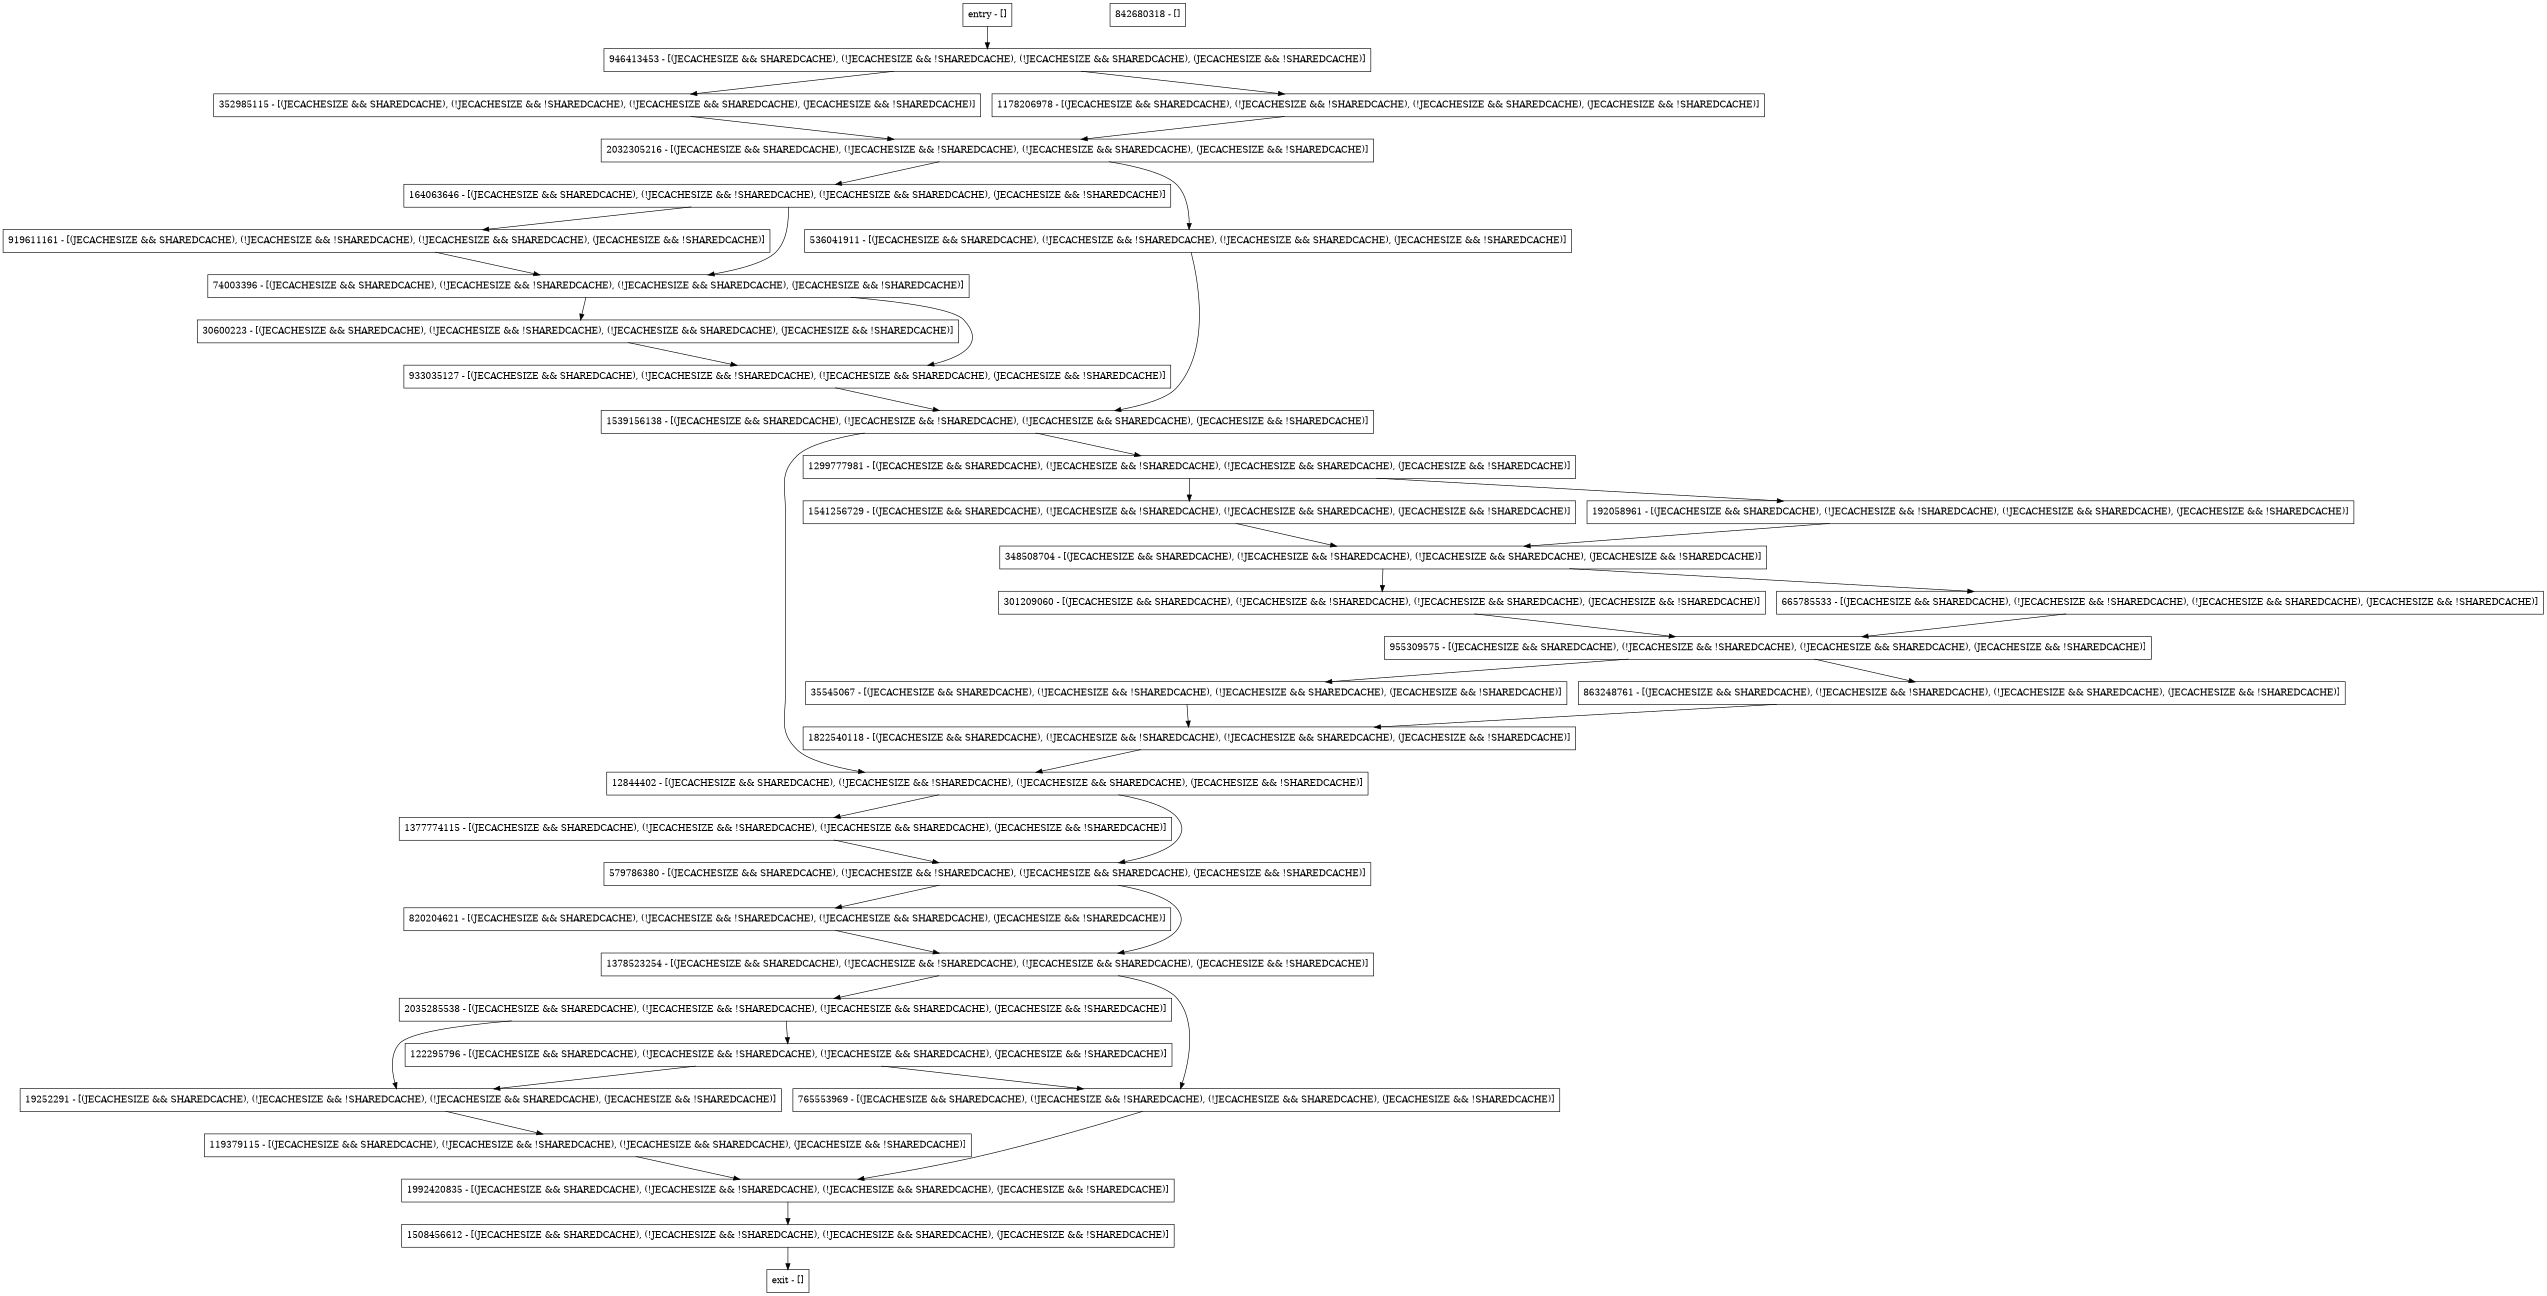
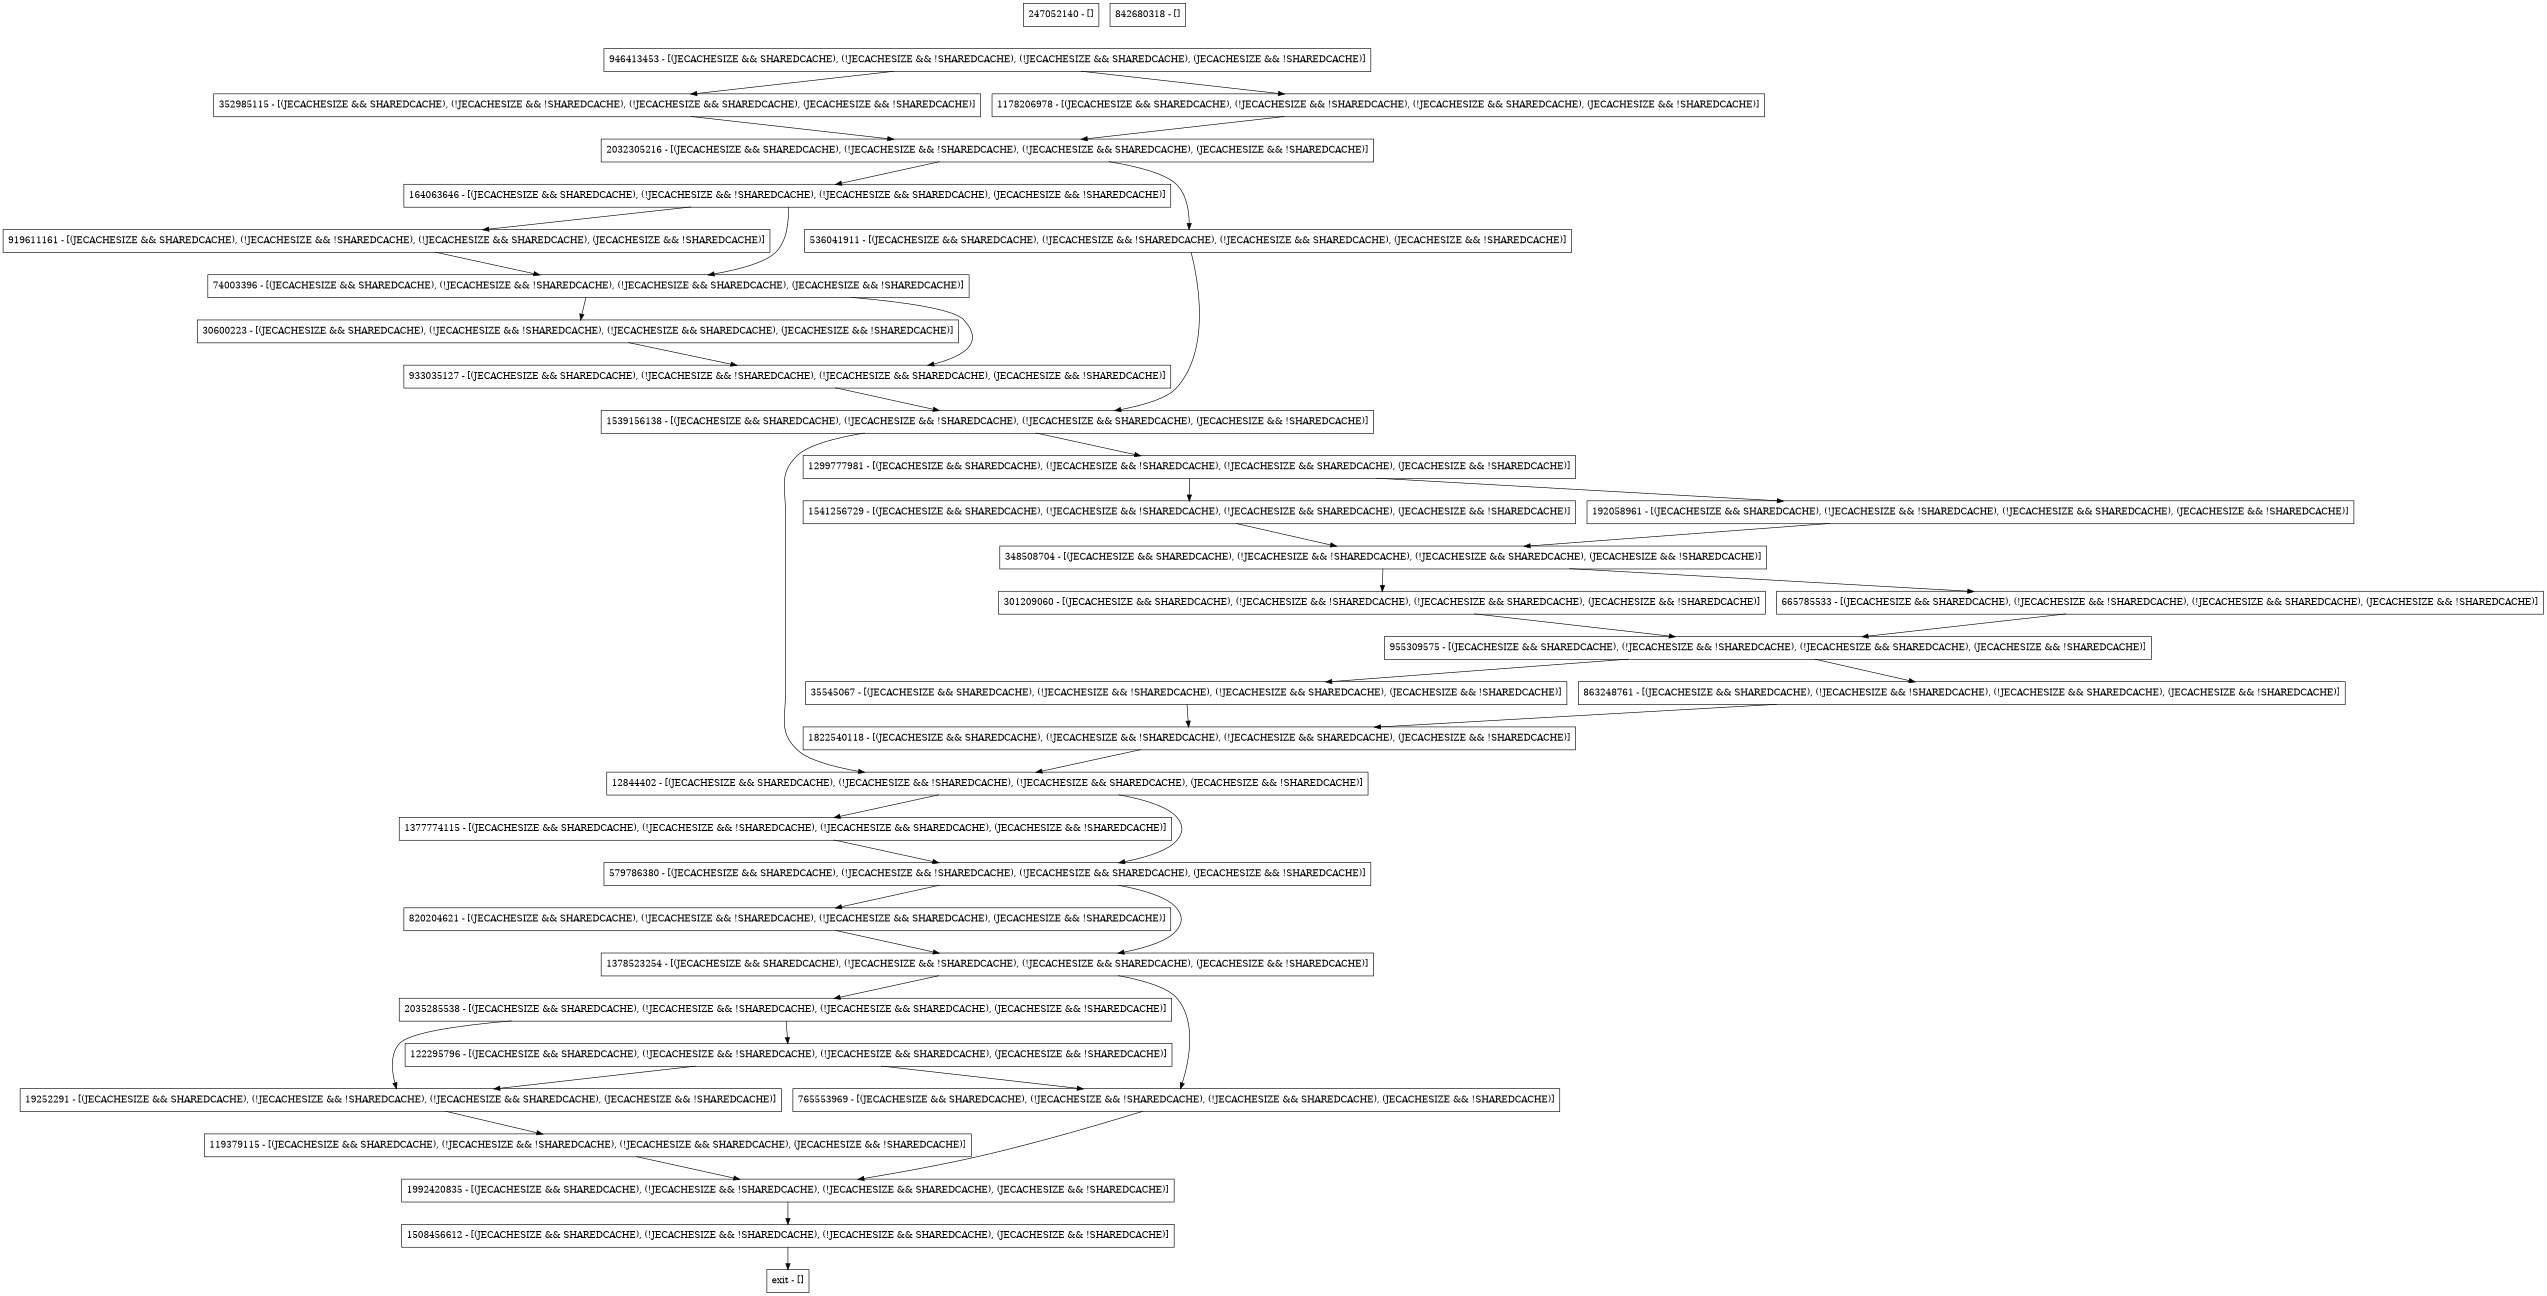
node "entry - []": removed
node "247052140 - []": added
